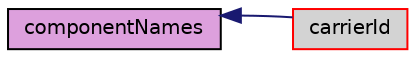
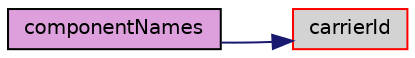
edge "carrierId" -> "componentNames": reversed
